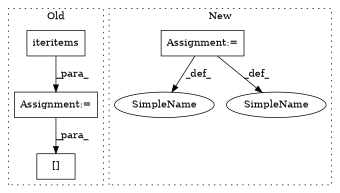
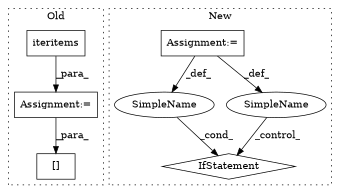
node "IfStatement": added
